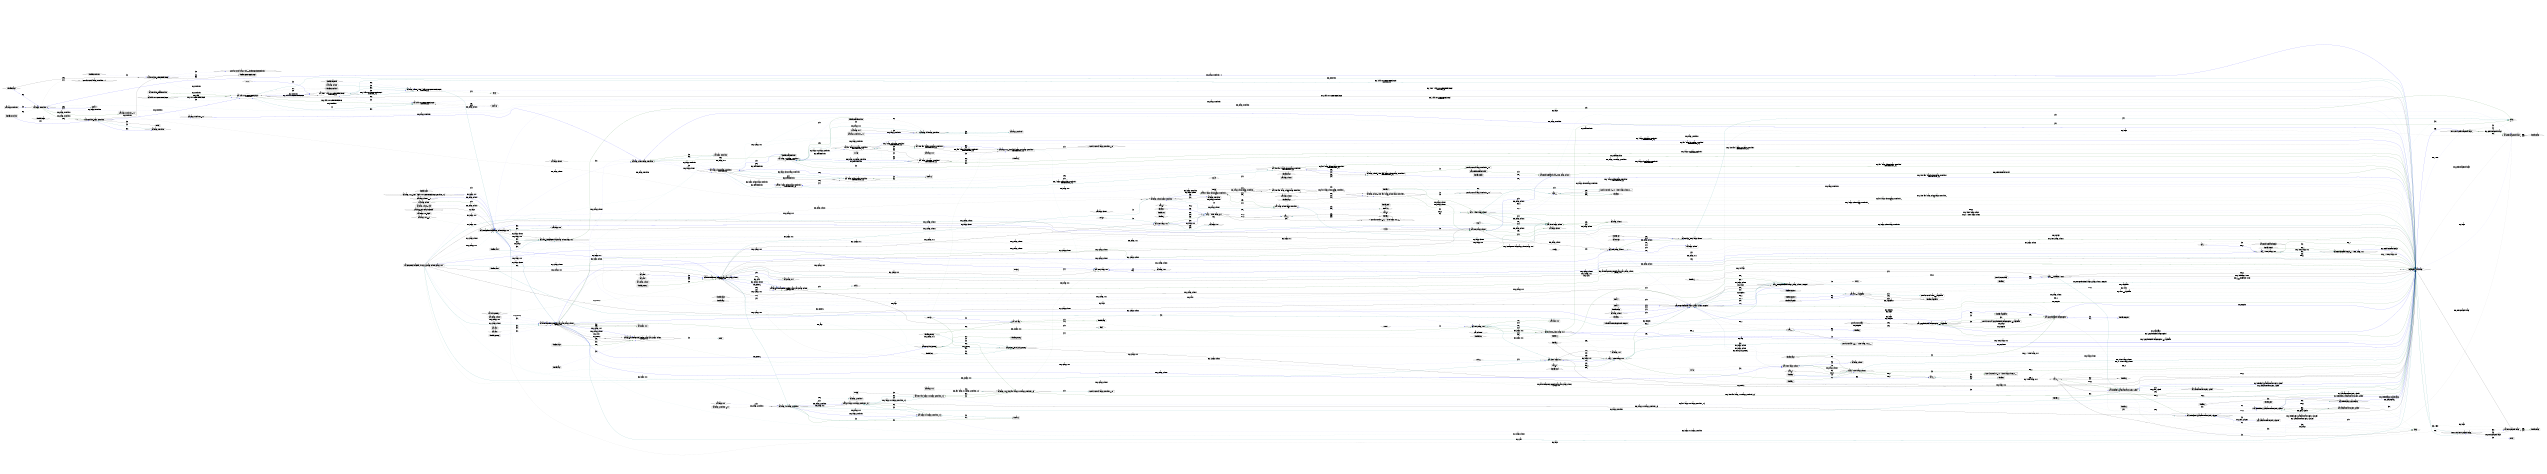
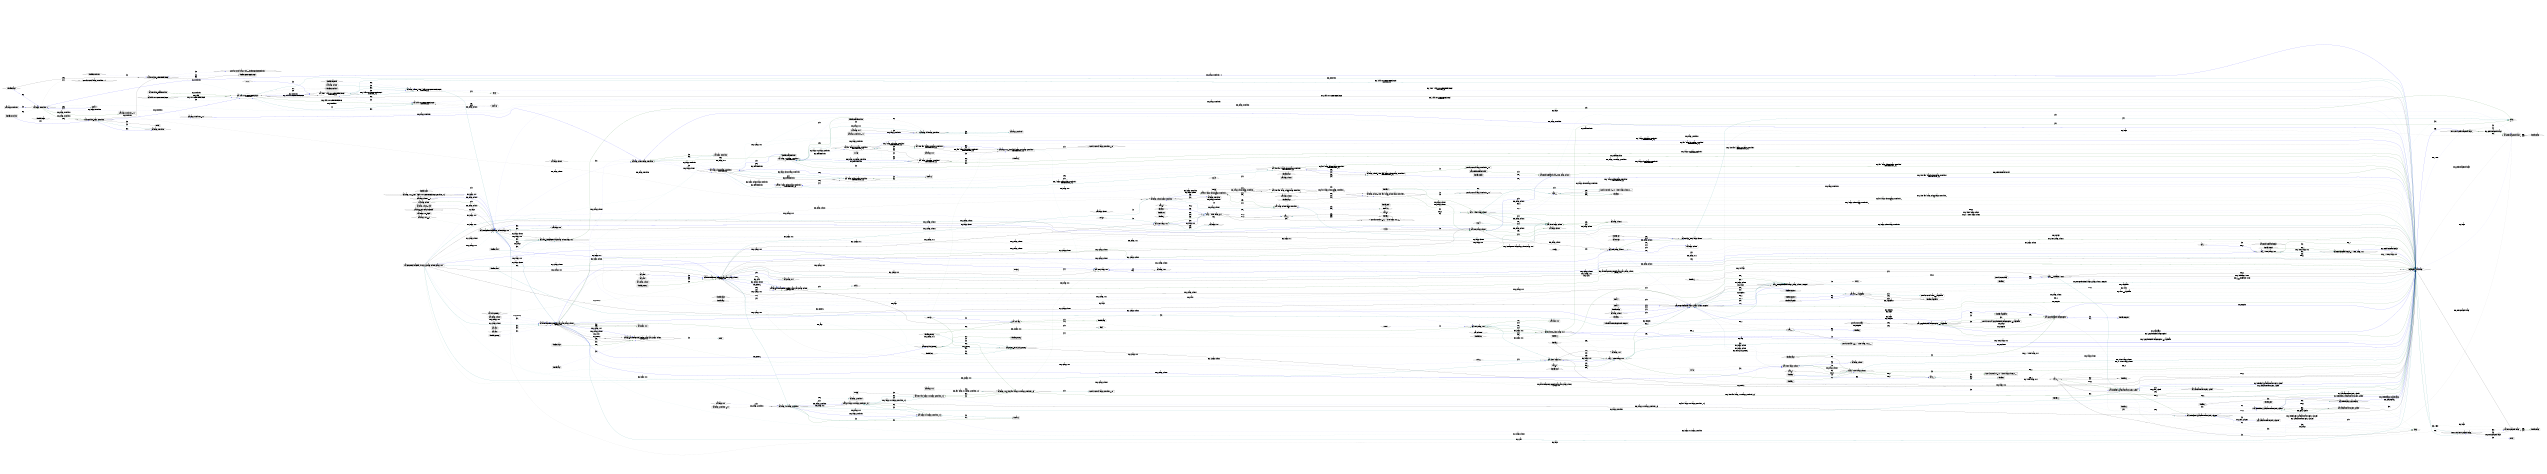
edge "(Call,(width/1000.0/CENTIMETERS_INCH)* x_resolution)" -> "(Call,x_resolution*=CENTIMETERS_INCH)": reversed
